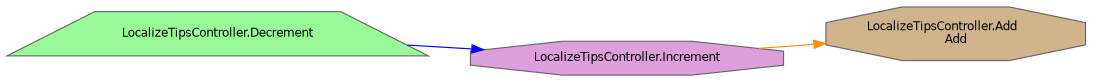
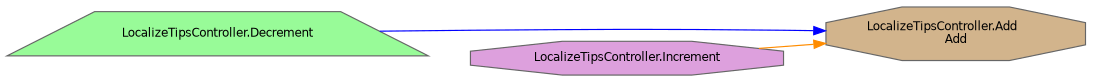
edge "LocalizeTipsController.Decrement" -> "LocalizeTipsController.Increment": now "LocalizeTipsController.Decrement" -> "LocalizeTipsController.Add Add"
